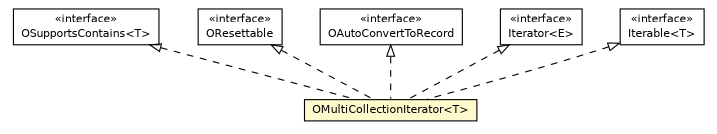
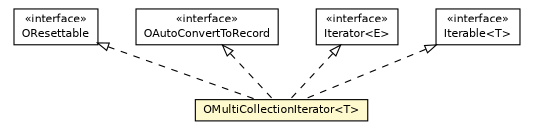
node "OSupportsContains<T>": removed
